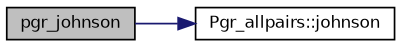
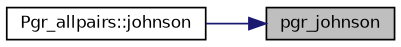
edge "pgr_johnson" -> "Pgr_allpairs::johnson": reversed
